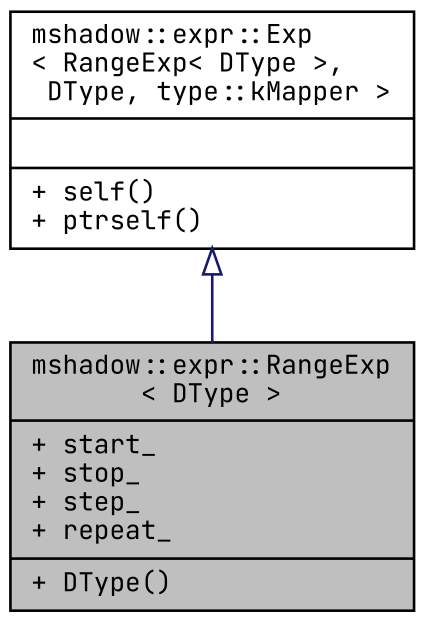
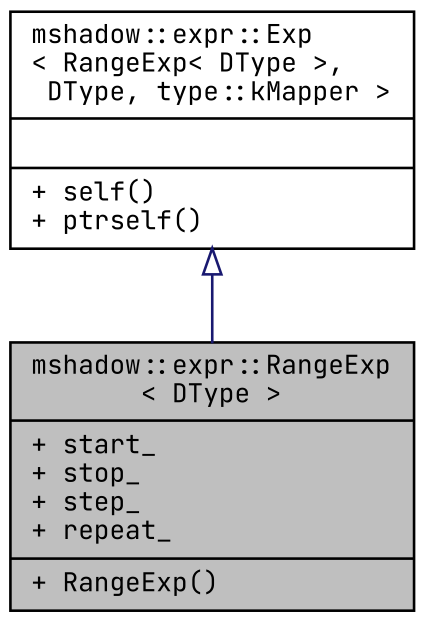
node "mshadow::expr::RangeExp": text "+ DType()" -> "+ RangeExp()"
